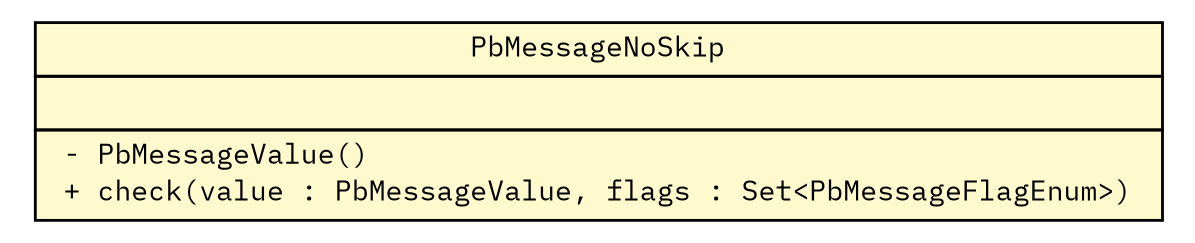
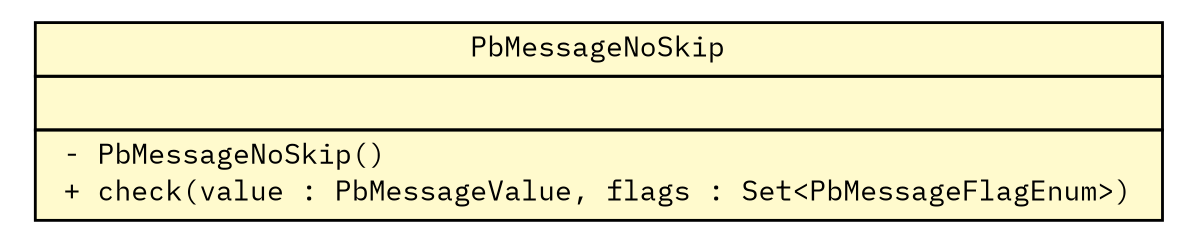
node "PbMessageNoSkip": text "- PbMessageValue()" -> "- PbMessageNoSkip()"
